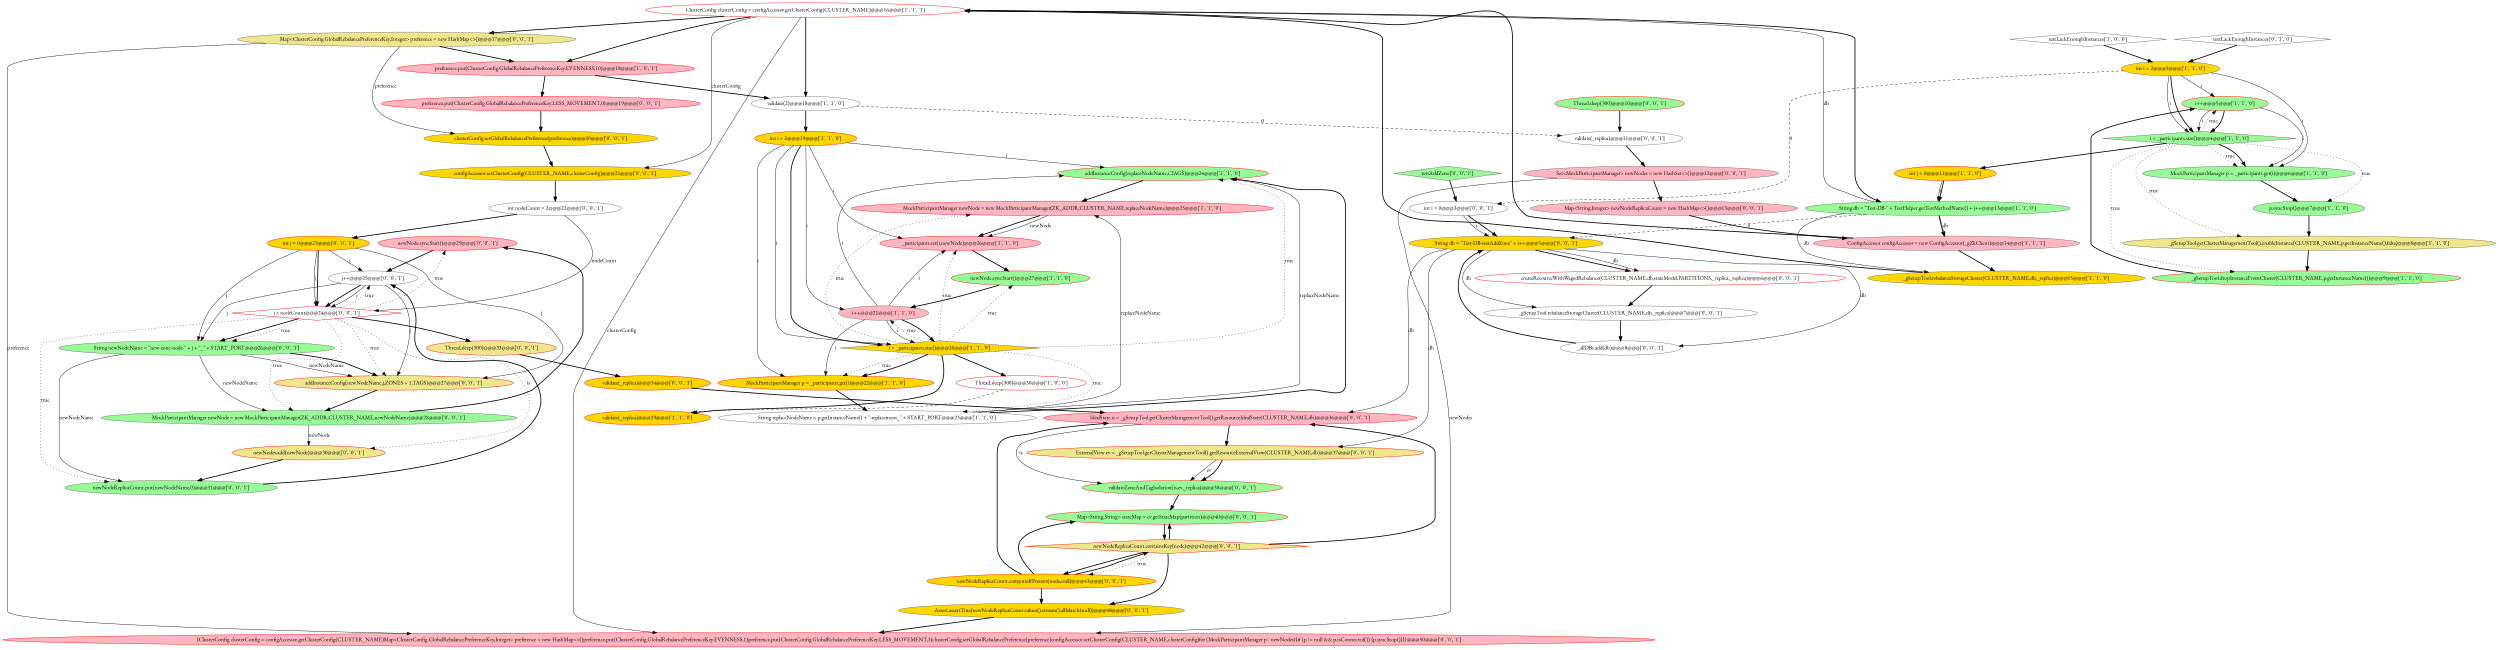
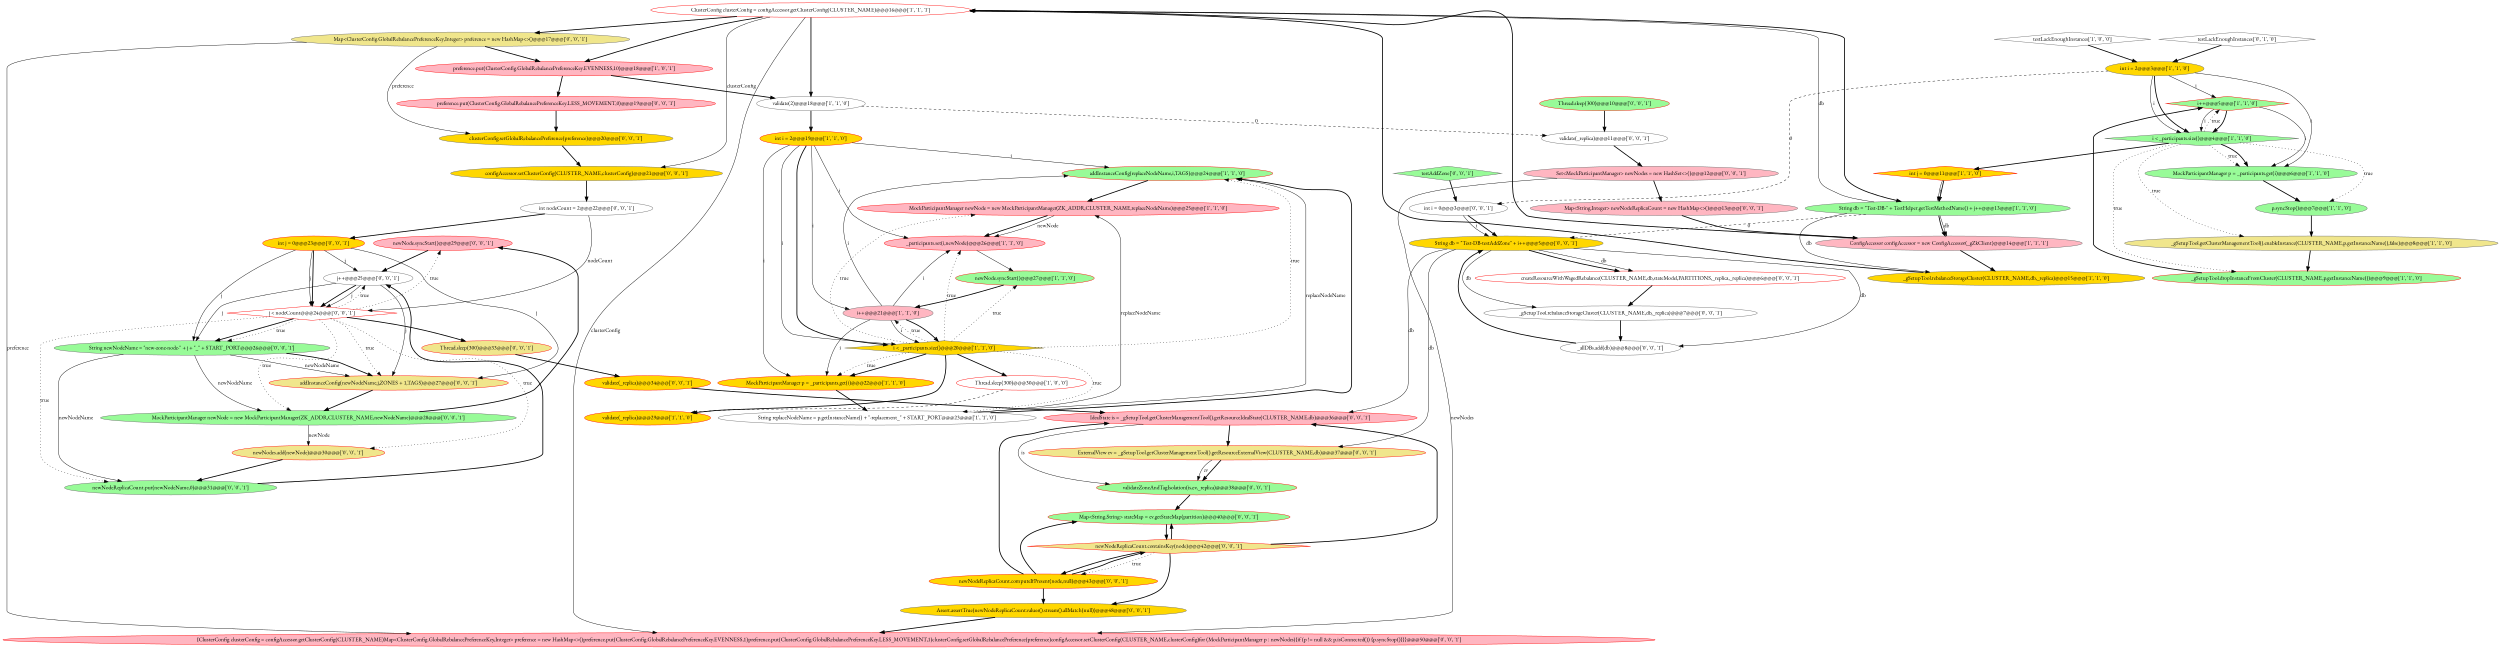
node "i++@@@5@@@['1', '1', '0']": shape ellipse -> diamond
node "int j = 0@@@11@@@['1', '1', '0']": shape ellipse -> diamond
edge "_participants.set(i,newNode)@@@26@@@['1', '1', '0']" -> "newNode.syncStart()@@@27@@@['1', '1', '0']": style bold -> solid
edge "j < nodeCount@@@24@@@['0', '0', '1']" -> "newNodes.add(newNode)@@@30@@@['0', '0', '1']": label "is" -> "true"
